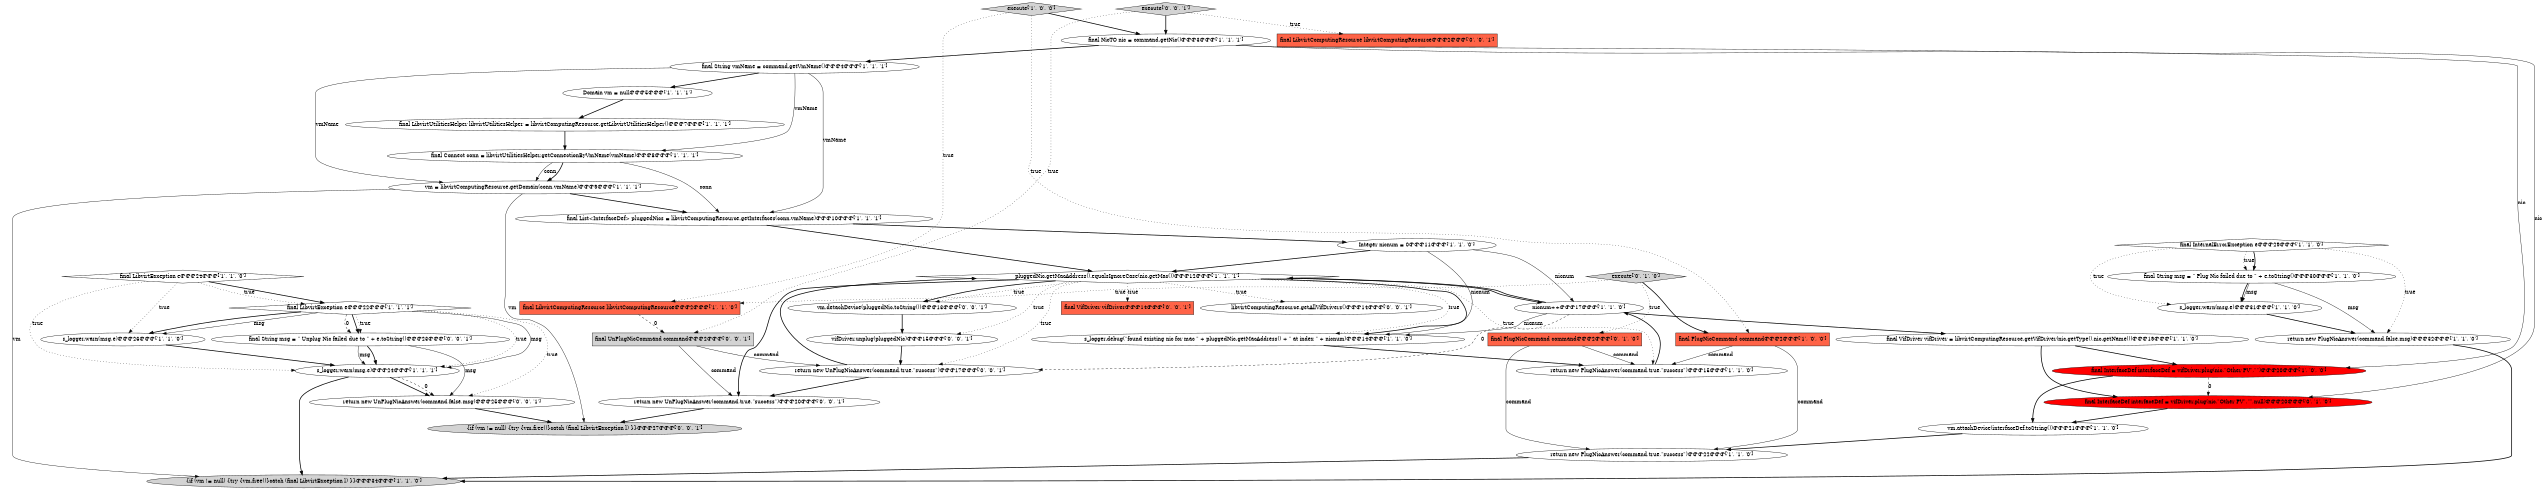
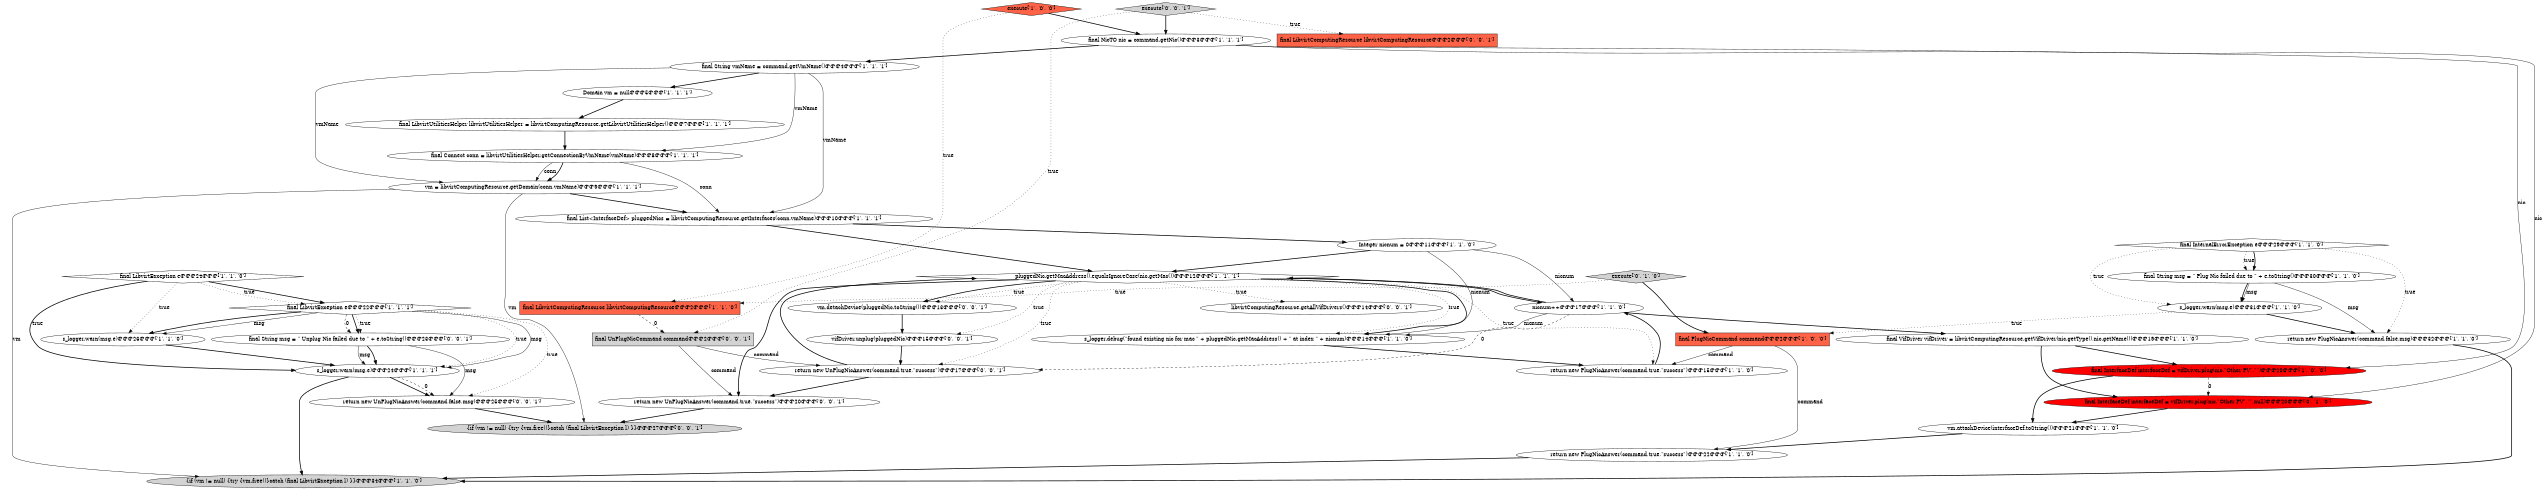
node "execute['1', '0', '0']": fillcolor lightgray -> tomato
edge "execute['1', '0', '0']" -> "final PlugNicCommand command@@@2@@@['1', '0', '0']": now "s_logger.warn(msg,e)@@@31@@@['1', '1', '0']" -> "final PlugNicCommand command@@@2@@@['1', '0', '0']"
node "final VifDriver vifDriver@@@14@@@['0', '0', '1']": removed
node "final PlugNicCommand command@@@2@@@['0', '1', '0']": removed
edge "final LibvirtException e@@@24@@@['1', '1', '0']" -> "s_logger.warn(msg,e)@@@24@@@['1', '1', '1']": style dotted -> bold
